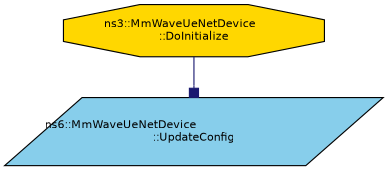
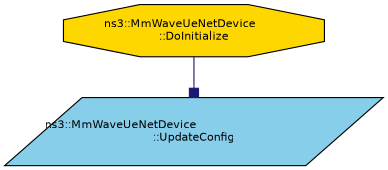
node "ns6::MmWaveUeNetDevice ::UpdateConfig": label "ns6::MmWaveUeNetDevice ::UpdateConfig" -> "ns3::MmWaveUeNetDevice ::UpdateConfig"
